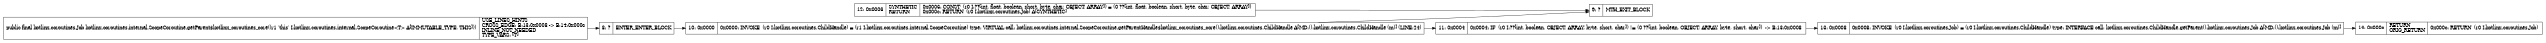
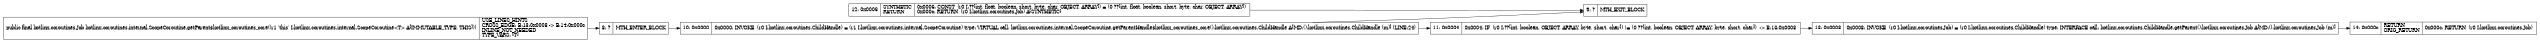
node "8: ?": text "ENTER_ENTER_BLOCK" -> "MTH_ENTER_BLOCK"
